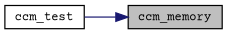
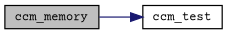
edge "ccm_test" -> "ccm_memory": reversed
